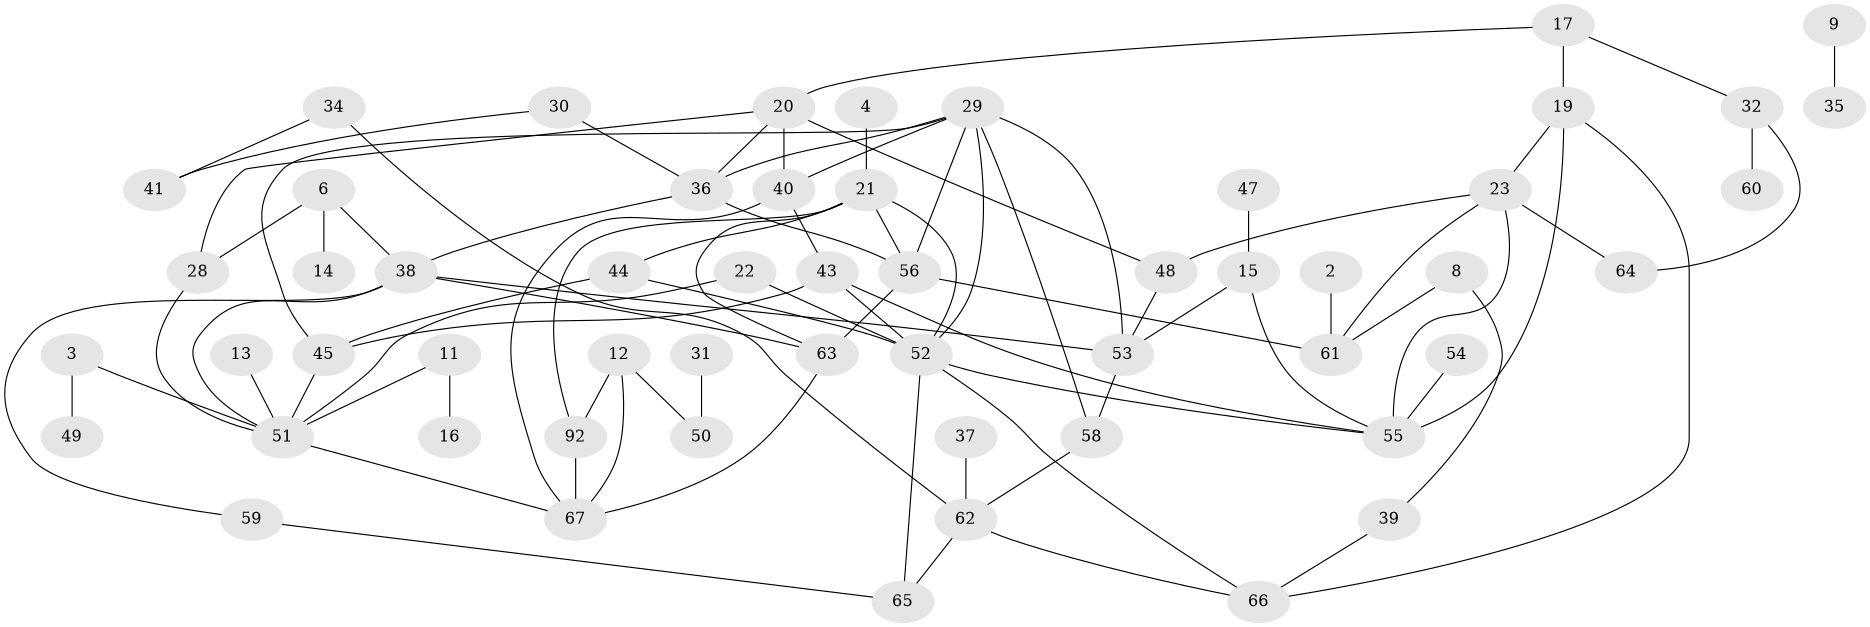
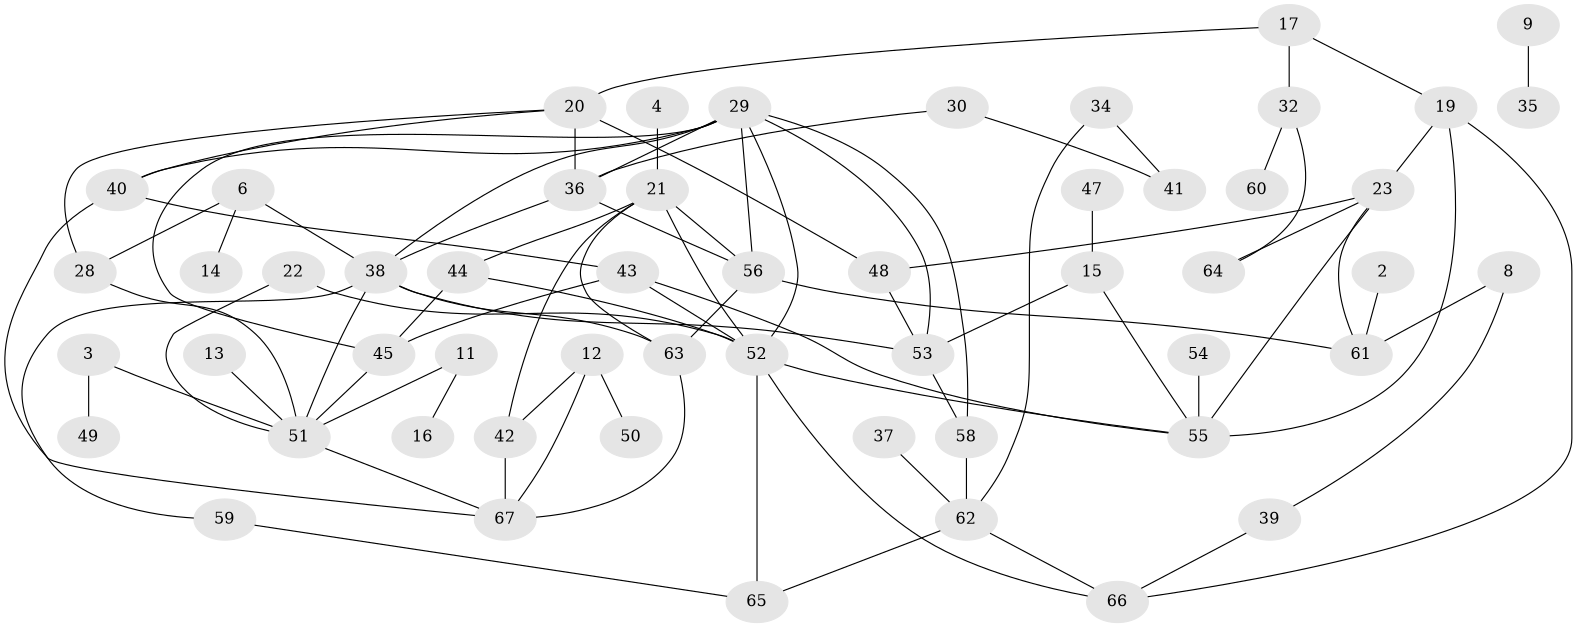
edge "29" -- "38": added
node "31": removed
node "92": label "92" -> "42"
